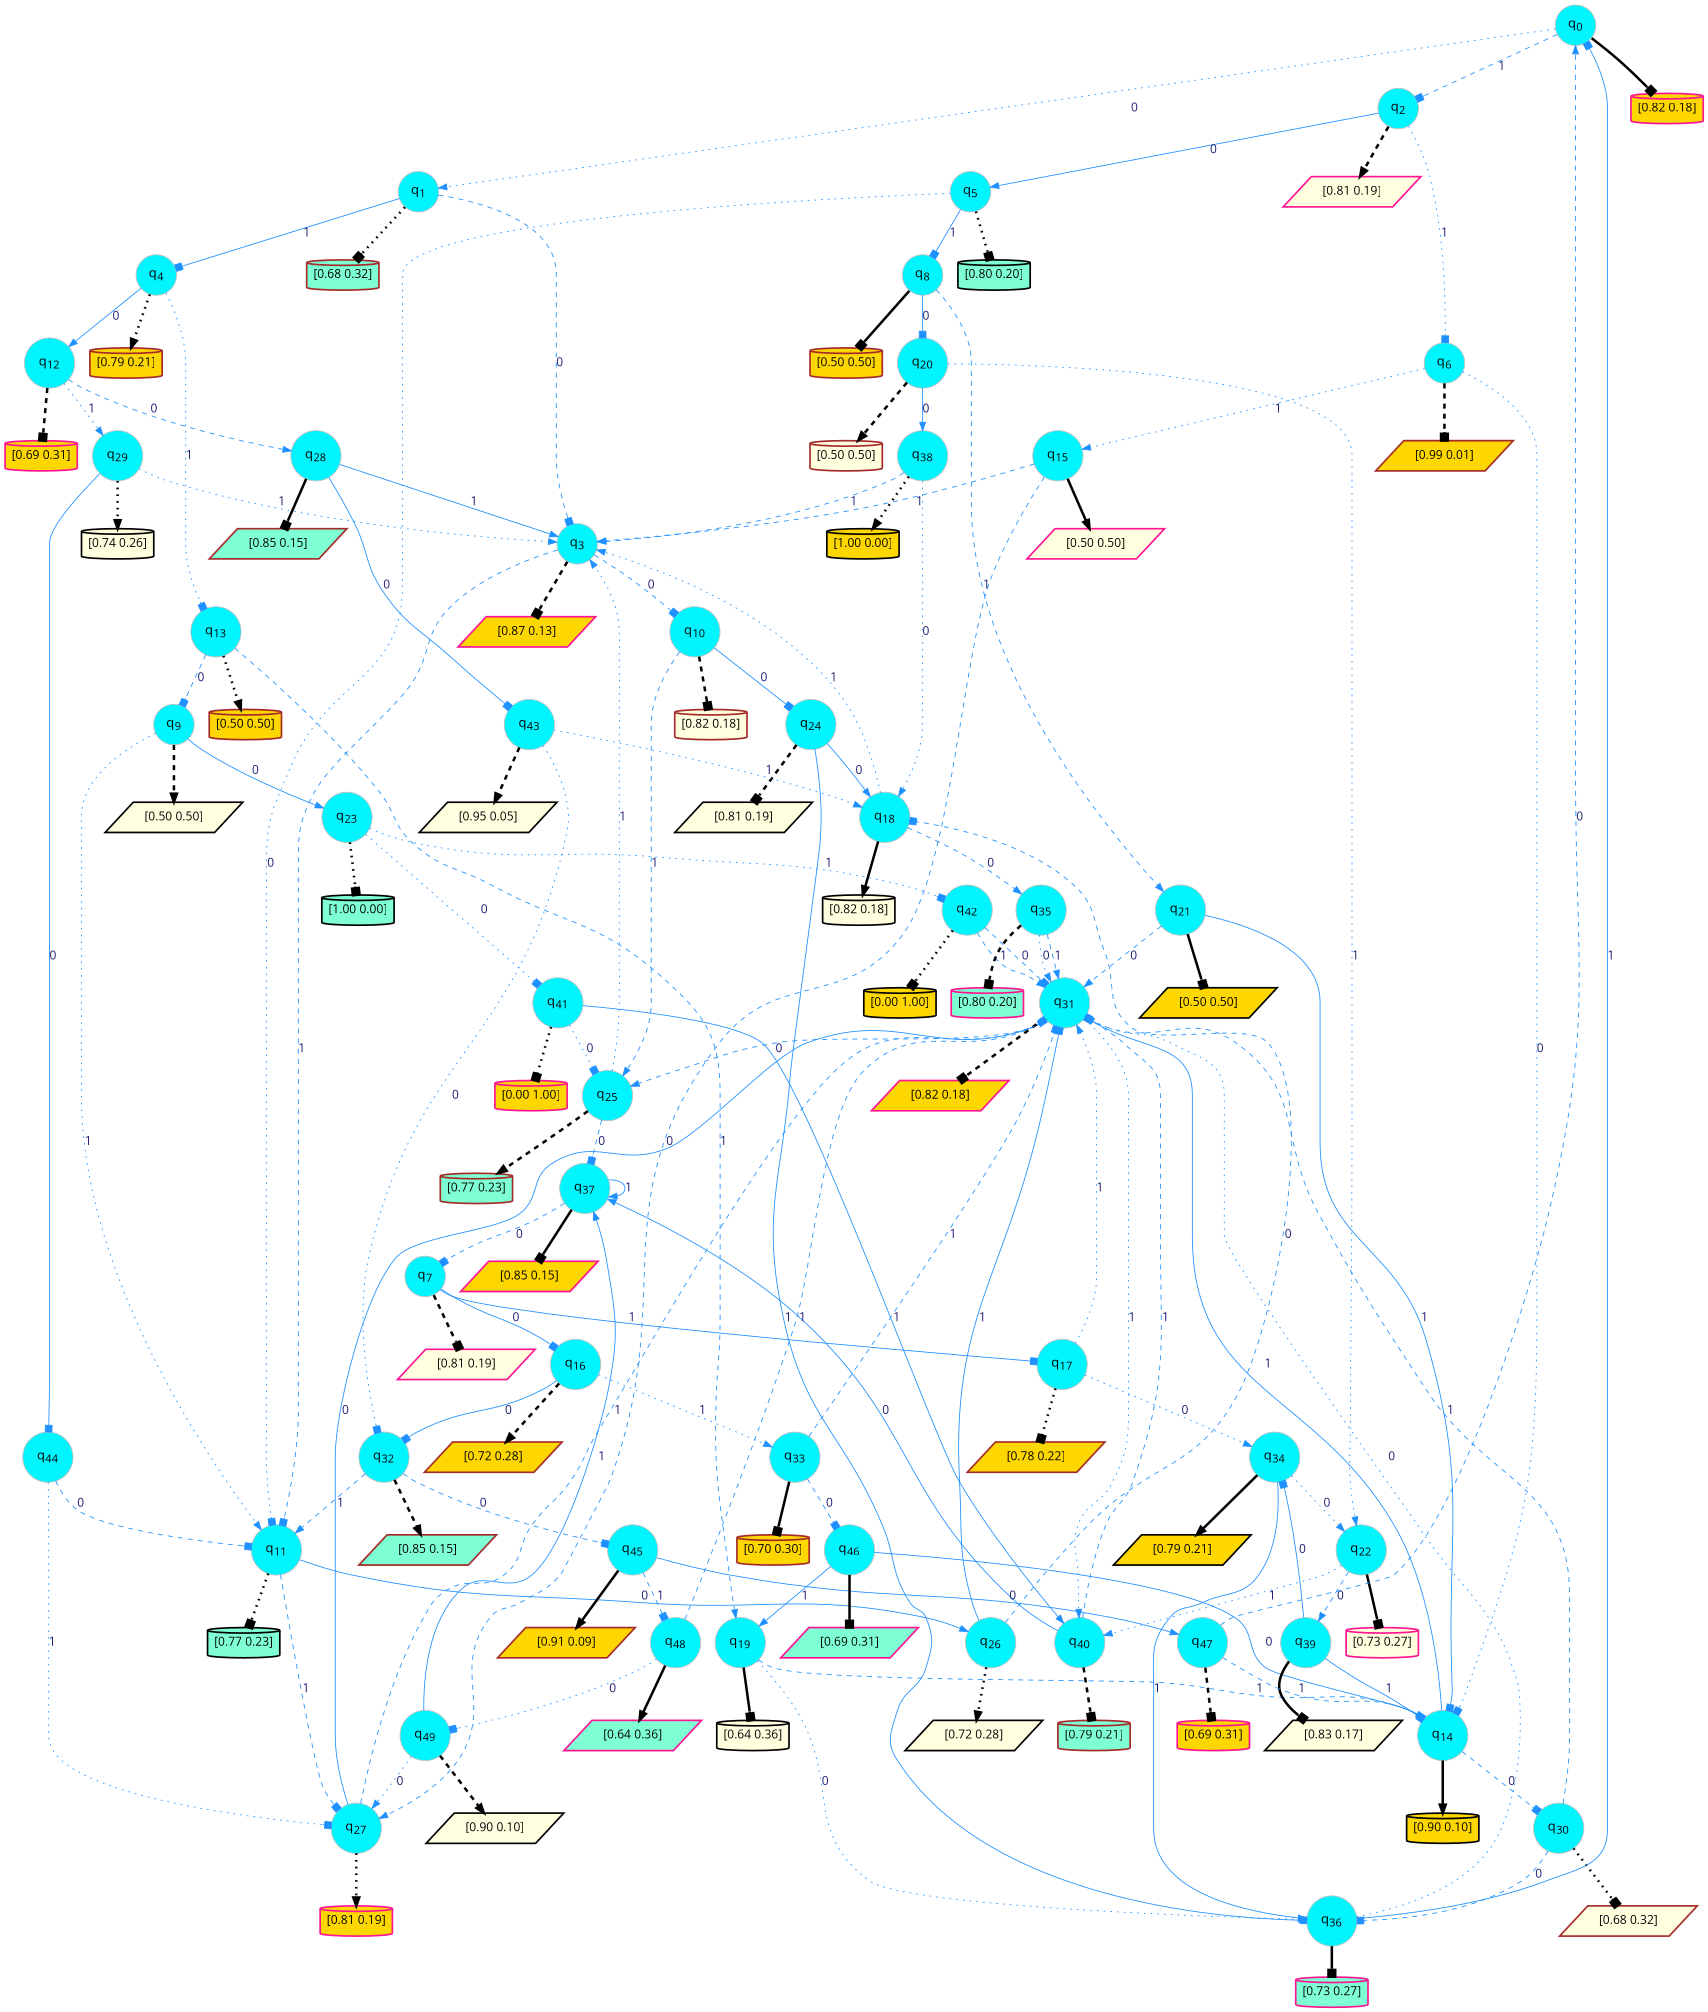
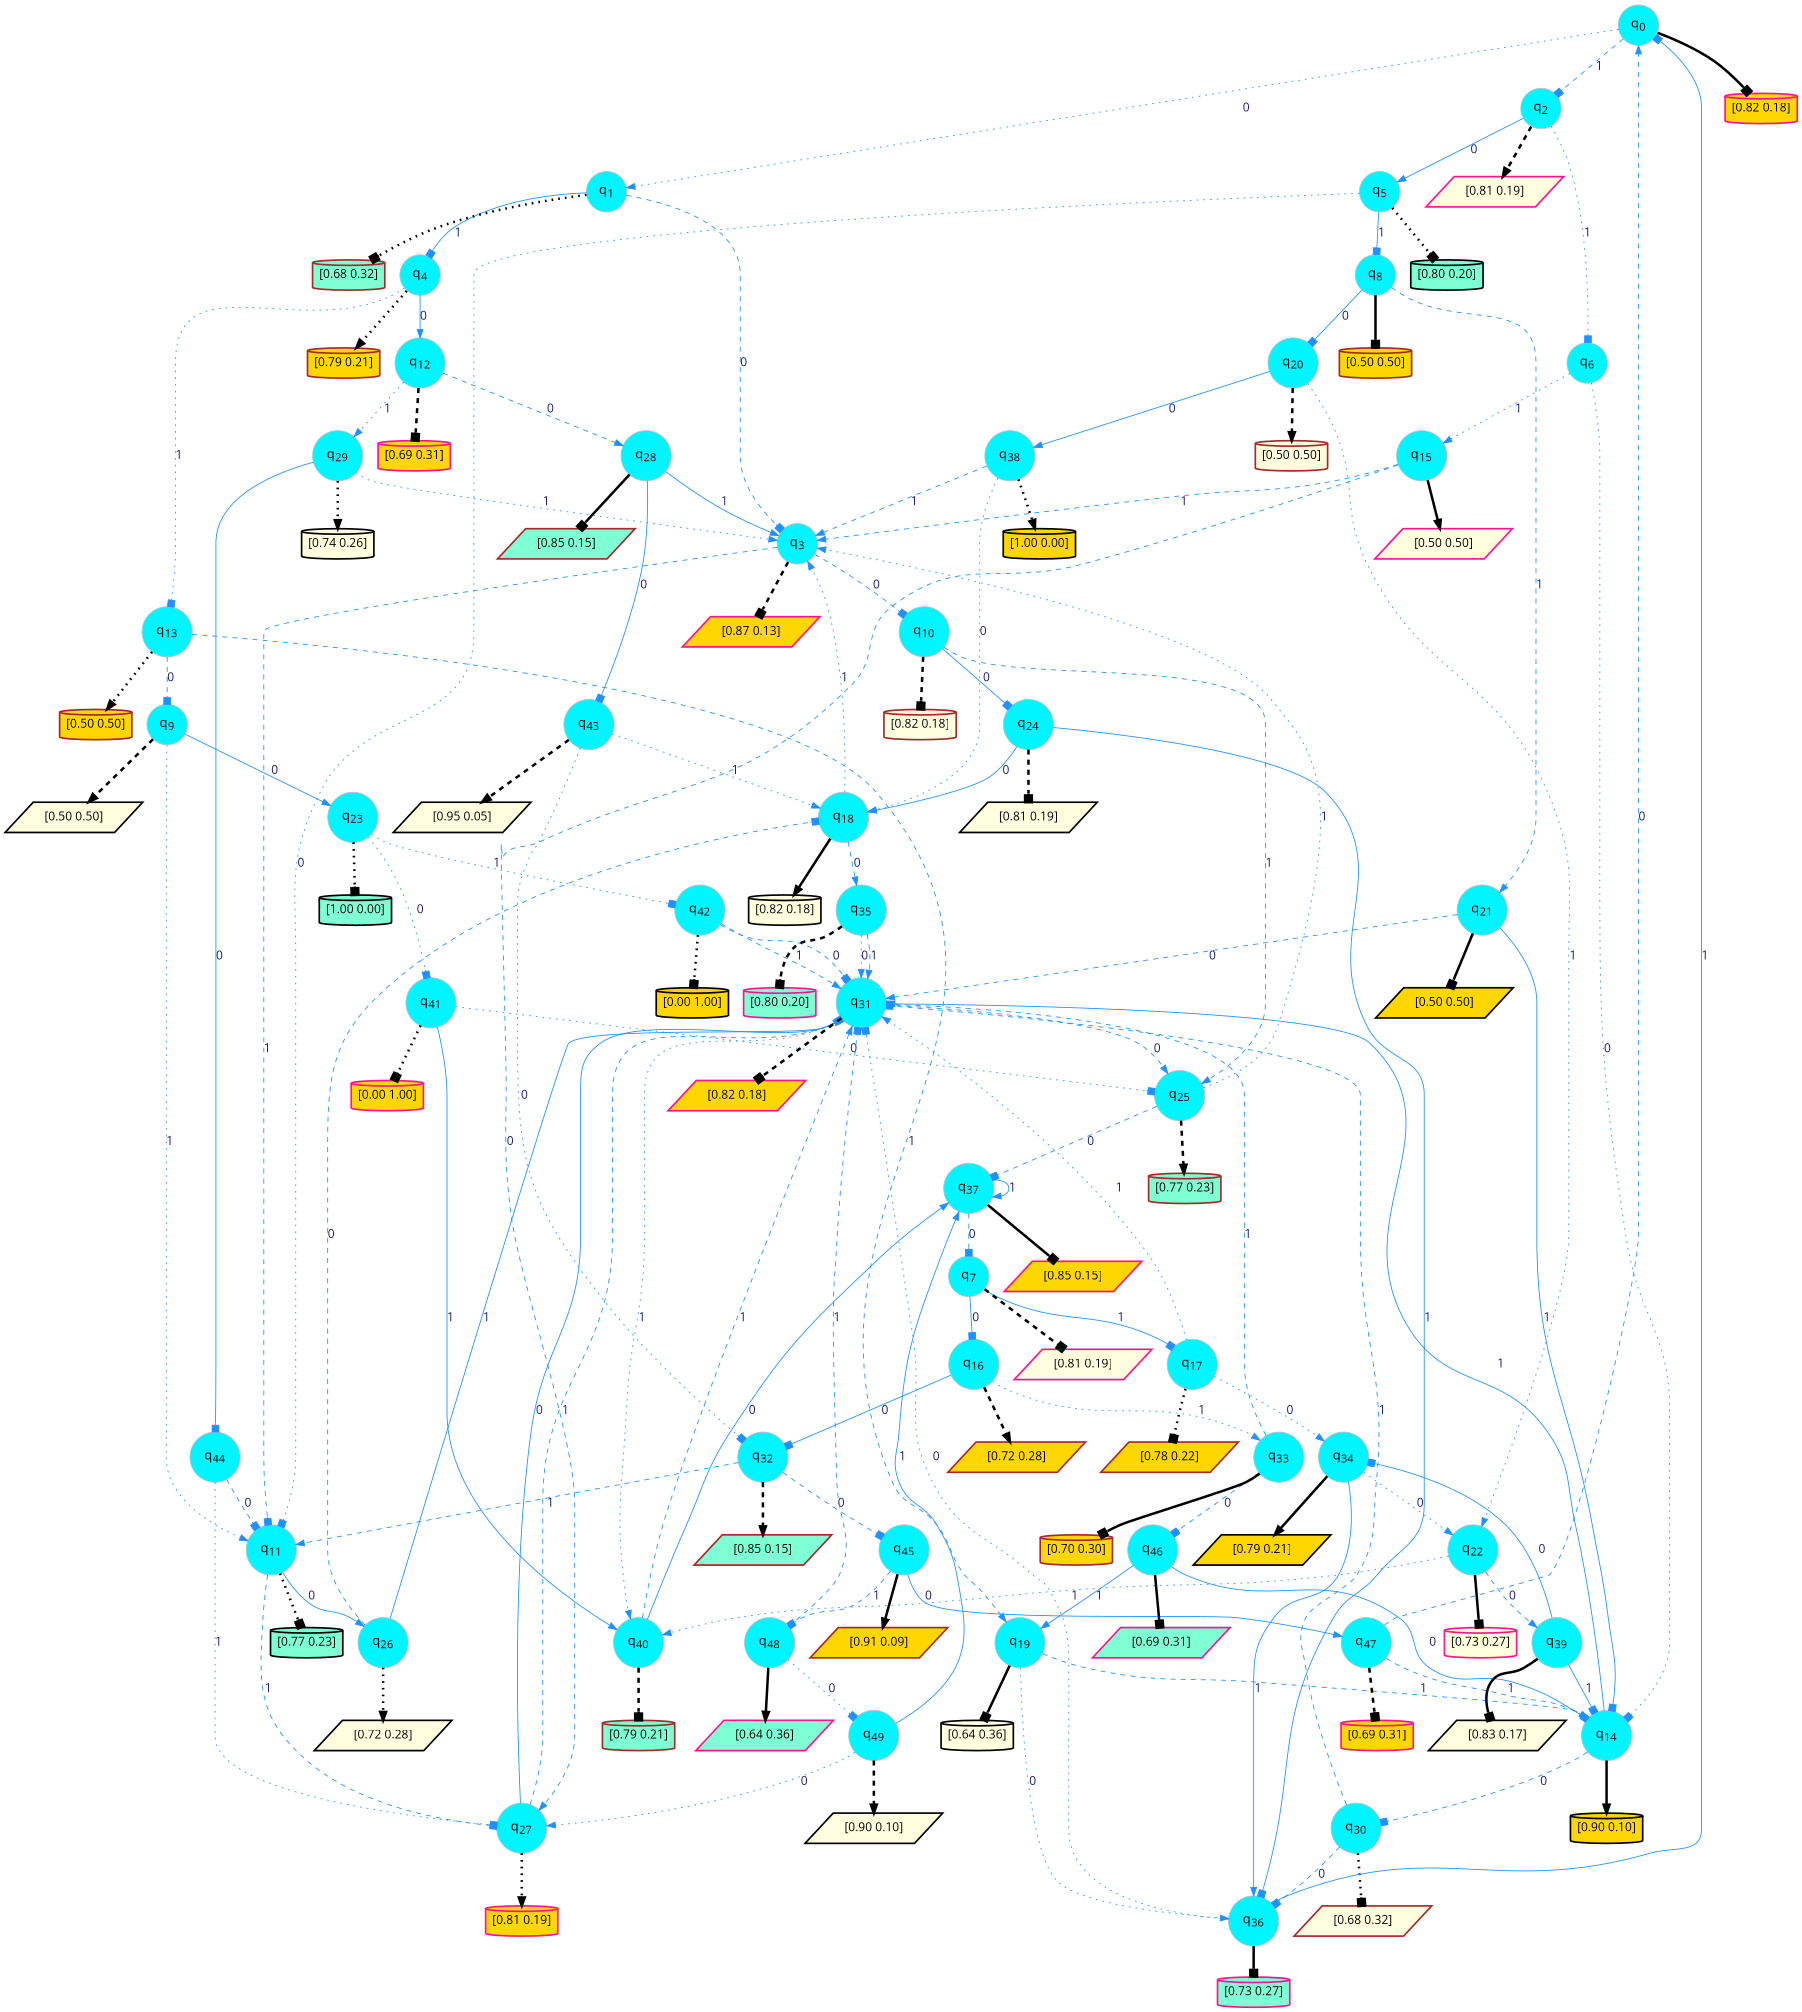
node "[0.99 0.01]": removed
